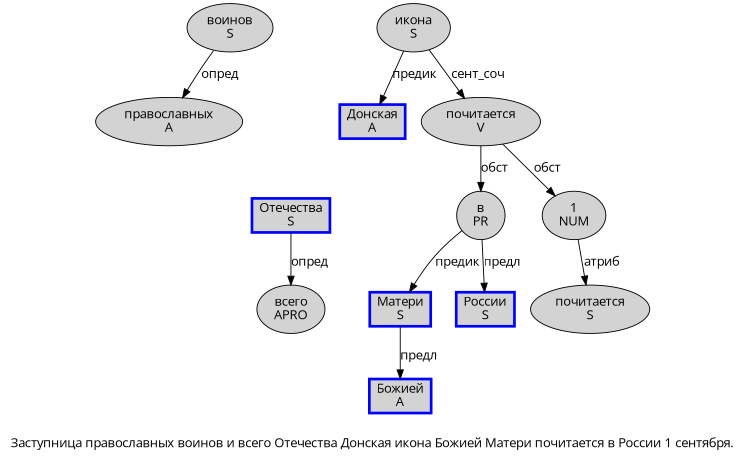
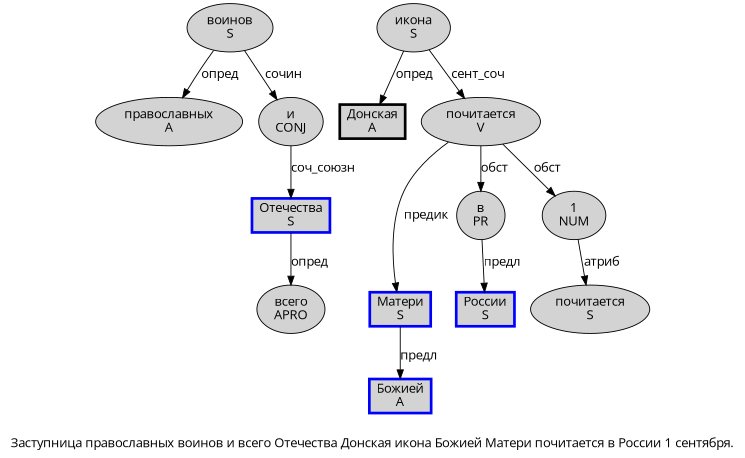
edge "икона S" -> "Донская A": label "предик" -> "опред"
node "и CONJ": added
node "Донская A": color blue -> black
edge "в PR" -> "Матери S": now "почитается V" -> "Матери S"
